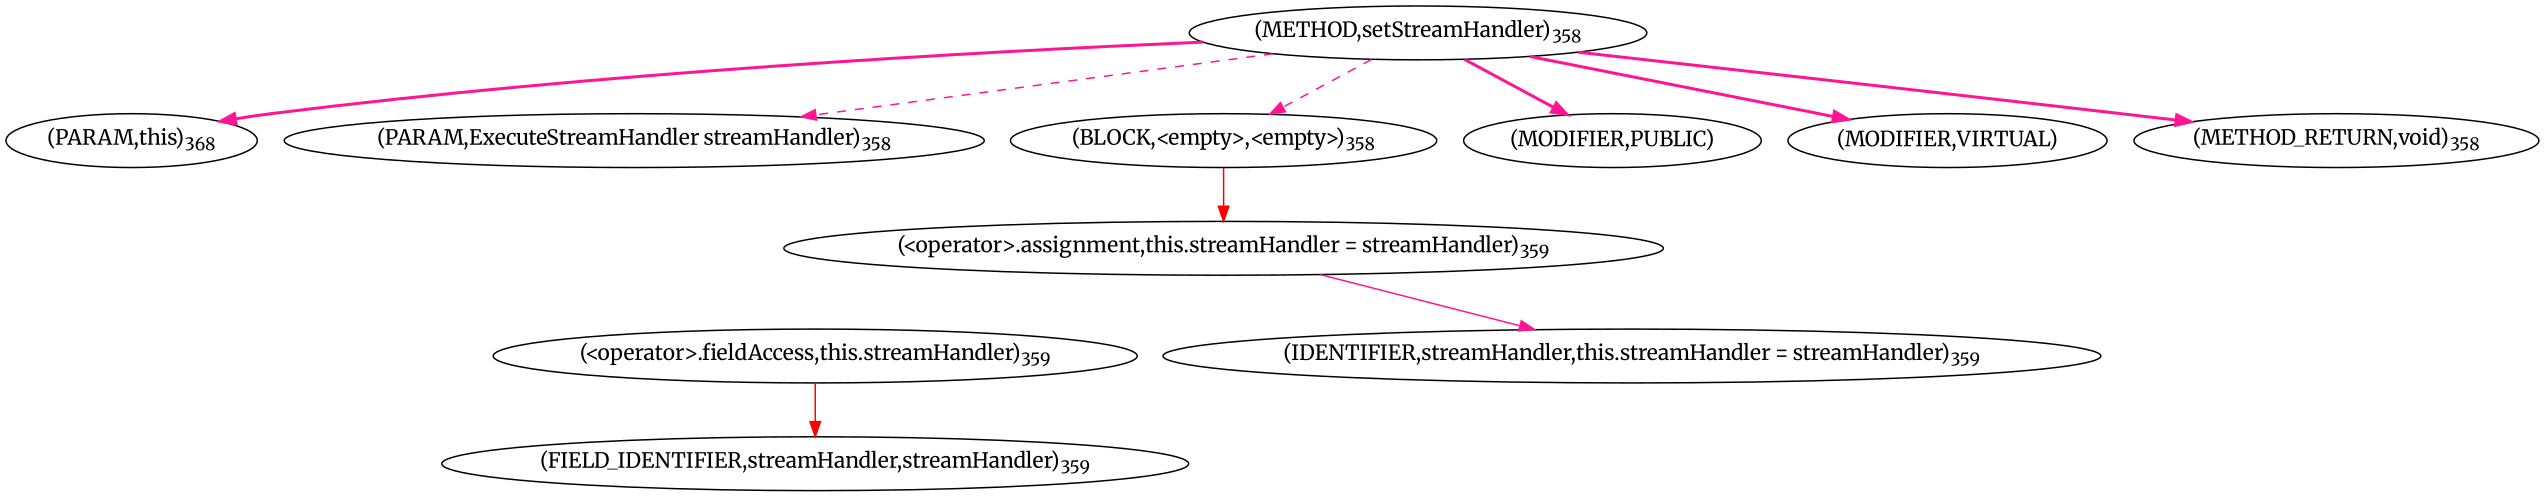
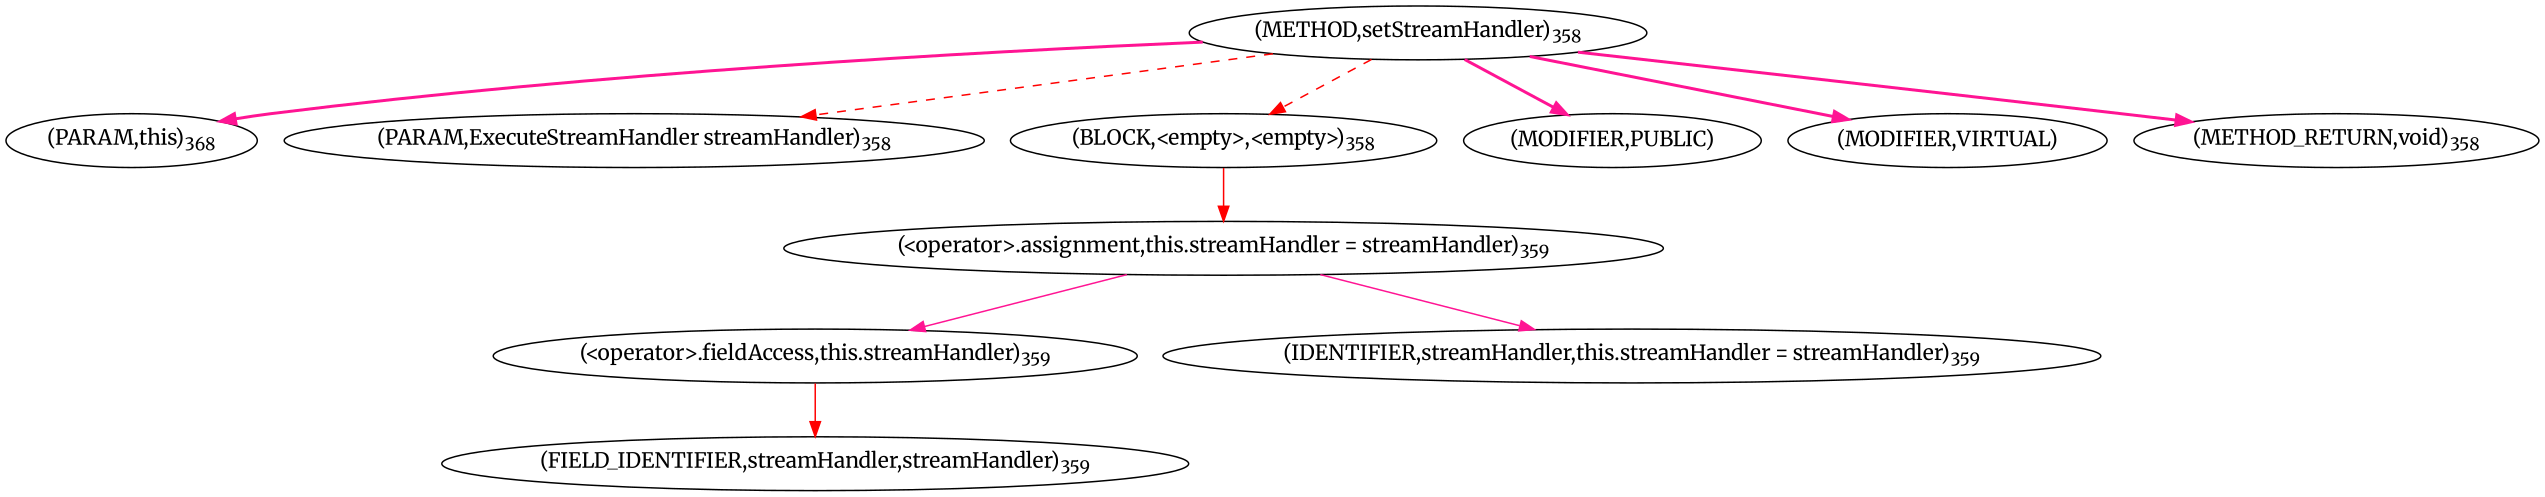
edge "(METHOD,setStreamHandler)" -> "(BLOCK,<empty>,<empty>)": color deeppink -> red
edge "(METHOD,setStreamHandler)" -> "(PARAM,ExecuteStreamHandler streamHandler)": color deeppink -> red
edge "(<operator>.assignment,this.streamHandler = streamHandler)" -> "(<operator>.fieldAccess,this.streamHandler)": added
